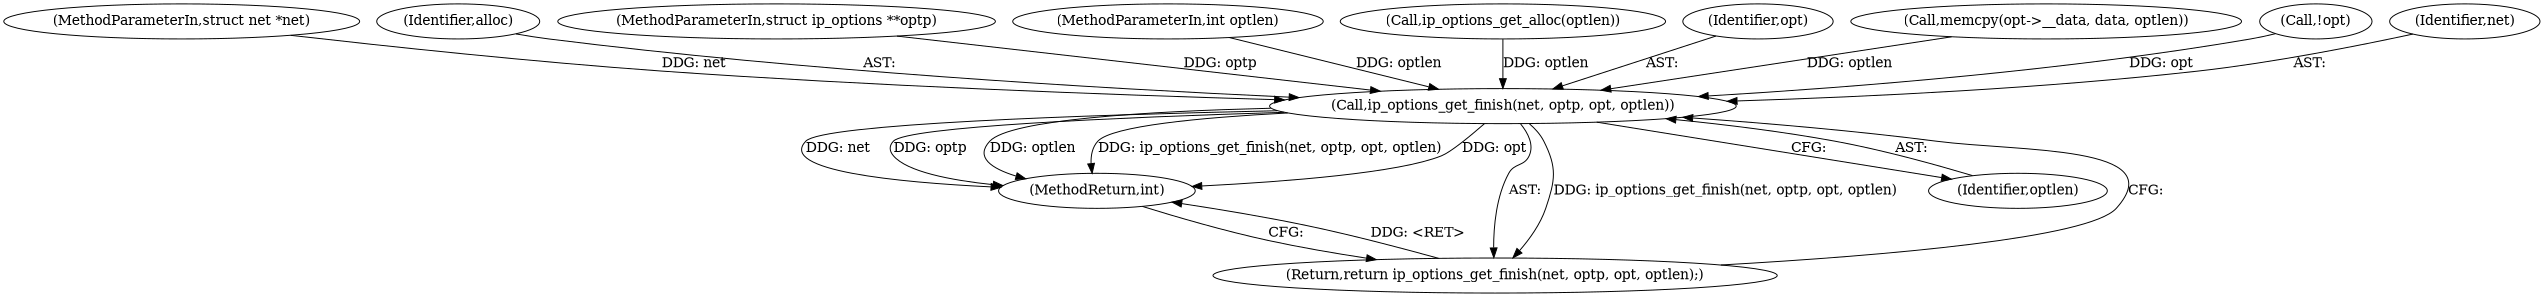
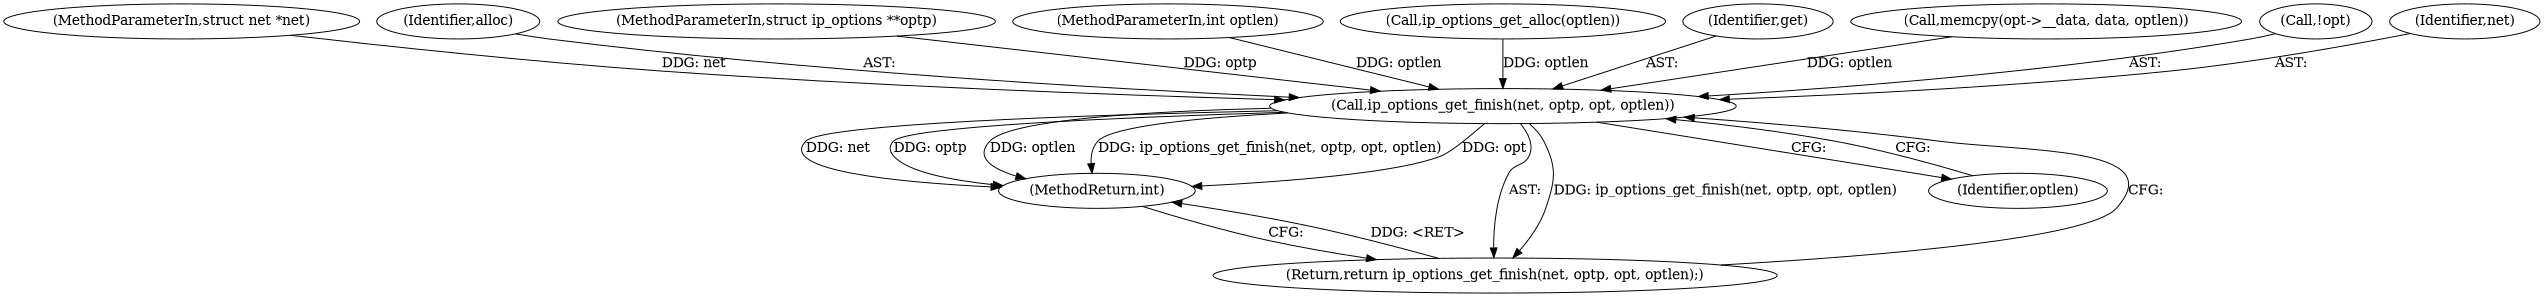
node "(Identifier,opt)": label "(Identifier,opt)" -> "(Identifier,get)"
edge "(Call,!opt)" -> "(Call,ip_options_get_finish(net, optp, opt, optlen))": label "DDG: opt" -> "AST: "
edge "(Identifier,optlen)" -> "(Call,ip_options_get_finish(net, optp, opt, optlen))": label "AST: " -> "CFG: "
